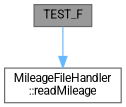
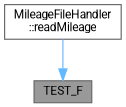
edge "TEST_F" -> "MileageFileHandler ::readMileage": reversed
